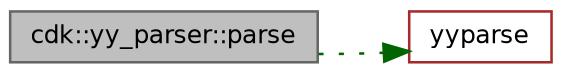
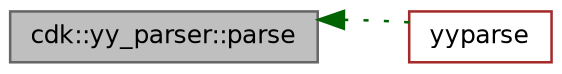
edge "cdk::yy_parser::parse" -> "yyparse": reversed
